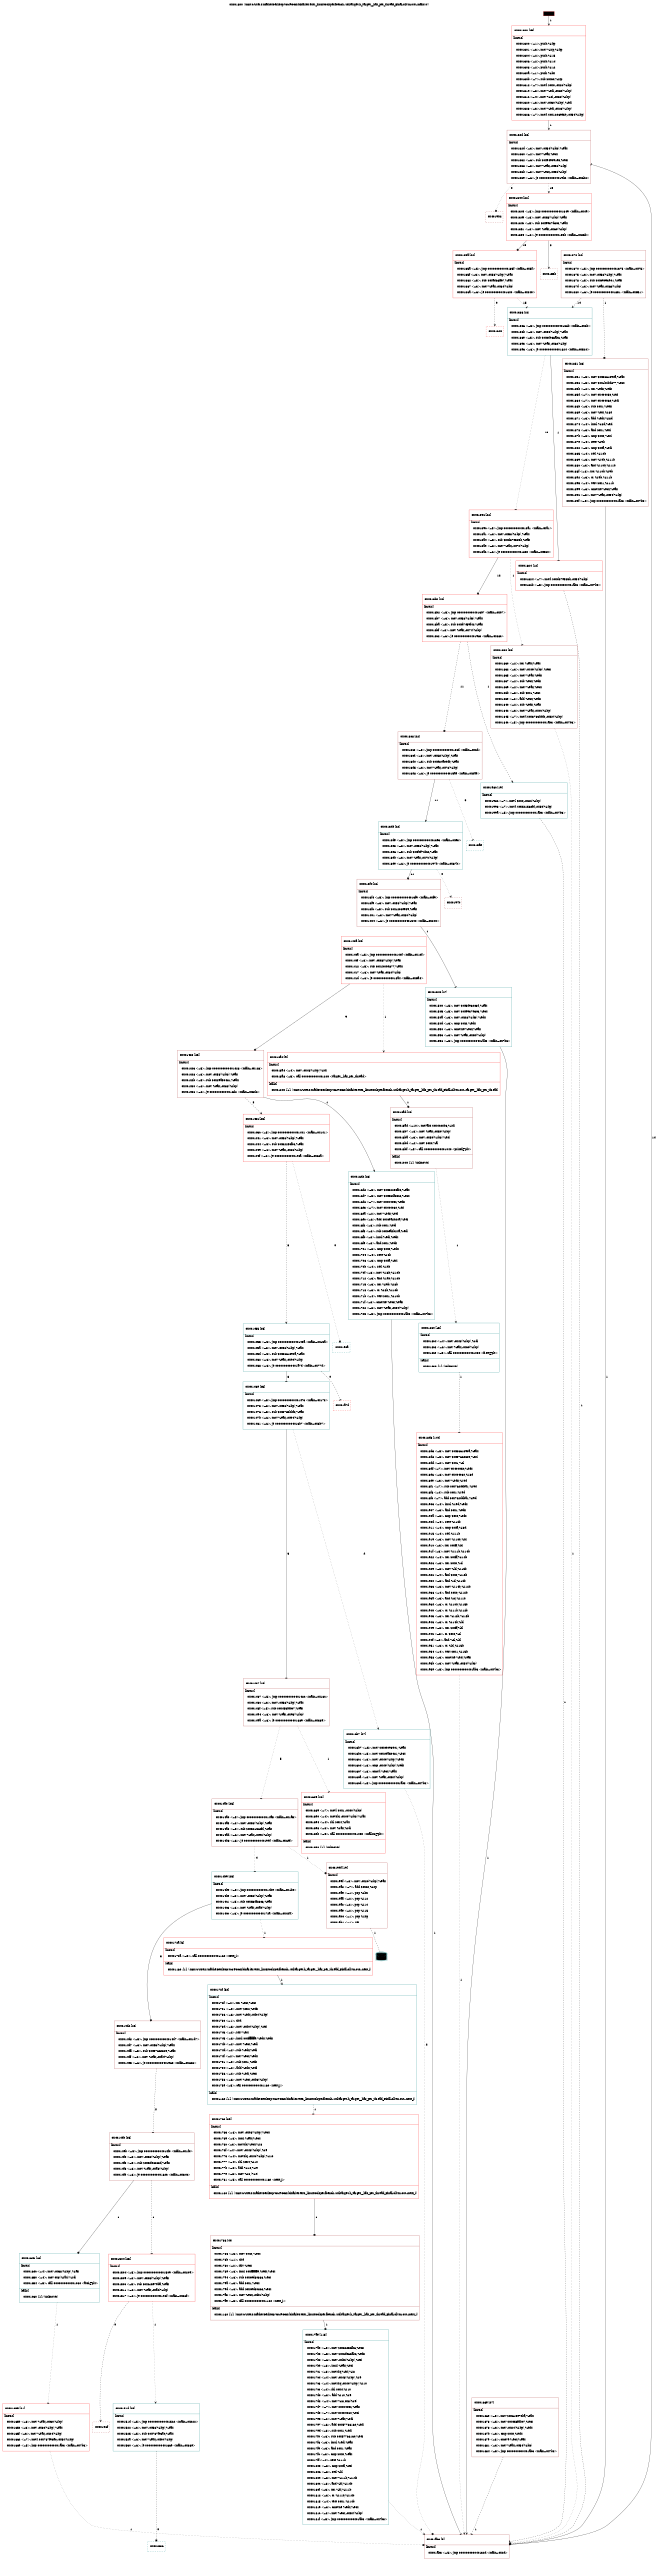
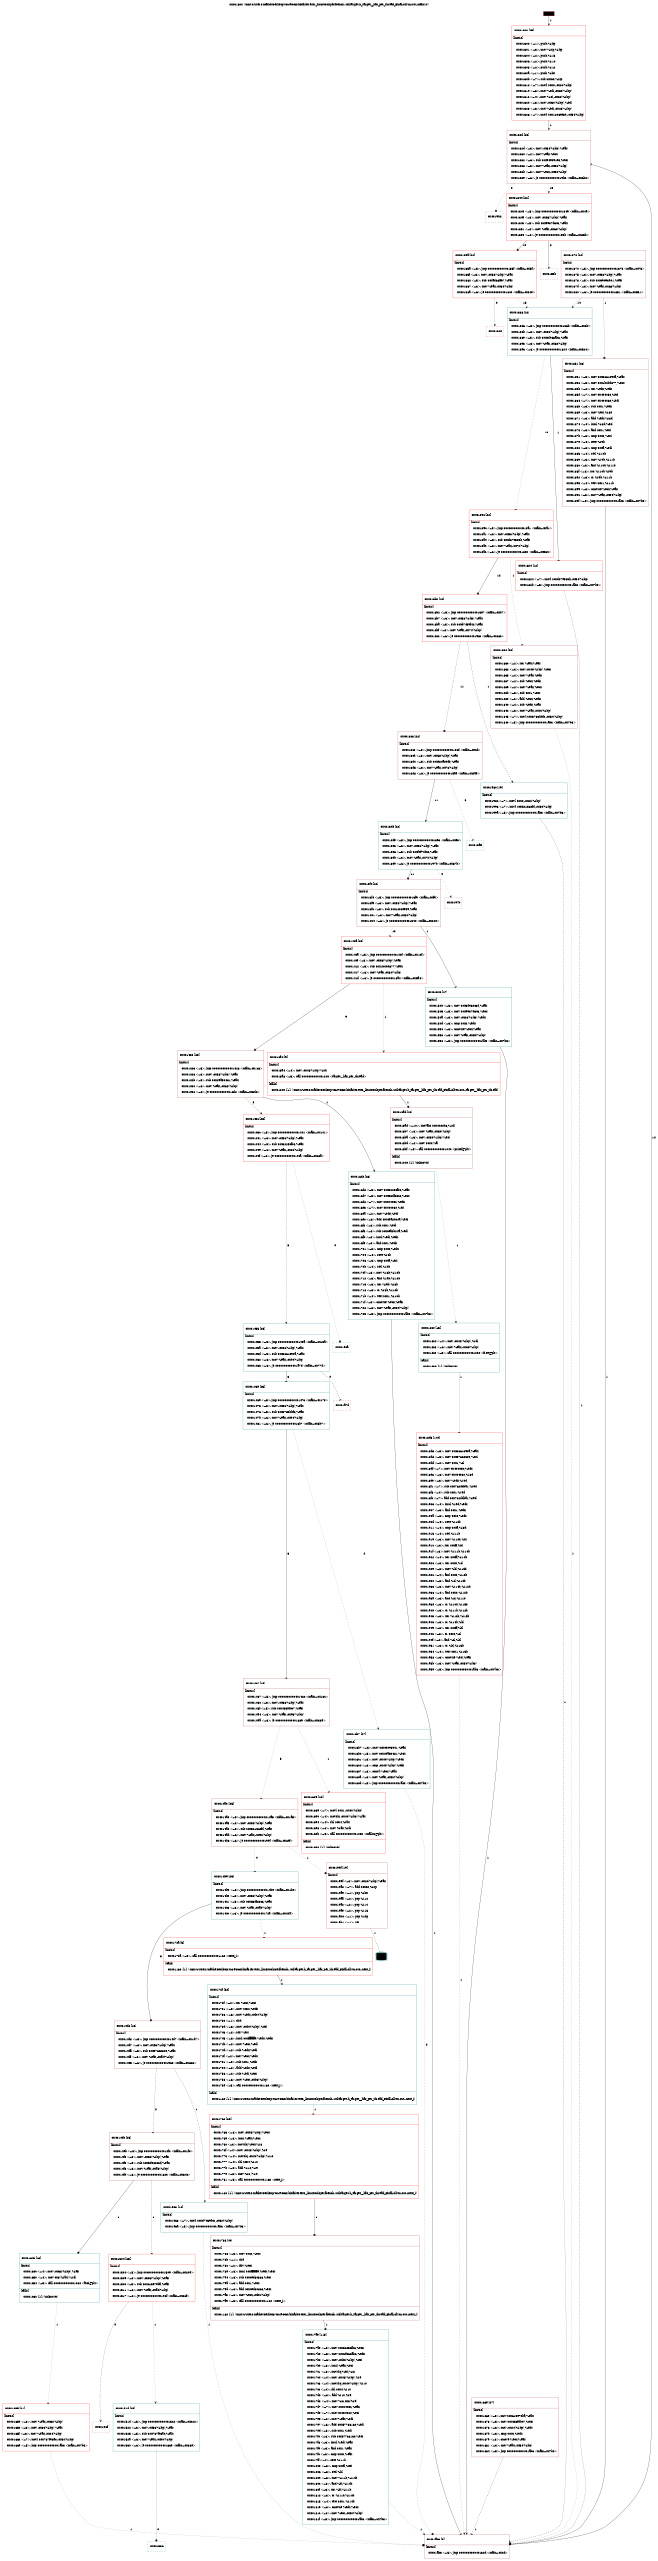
edge "0x4013f4 [22]" -> "0x40140a [25]": added, label "10"
node "0x401963 [12]": added
